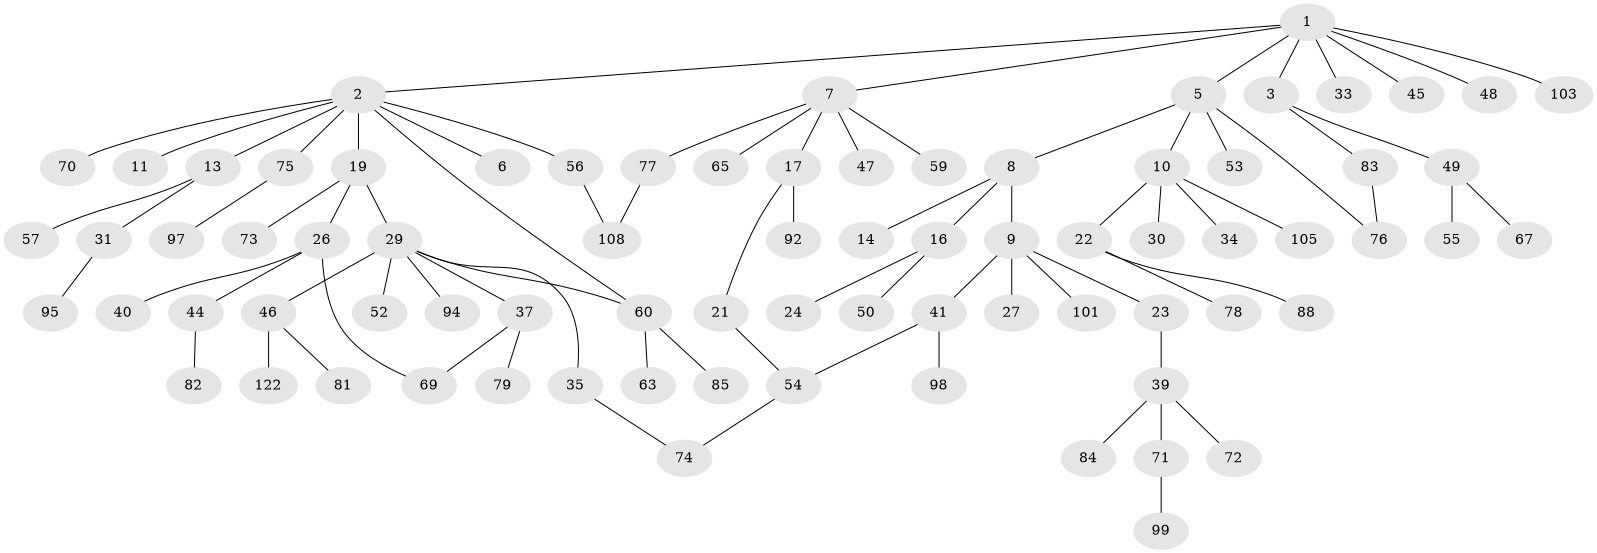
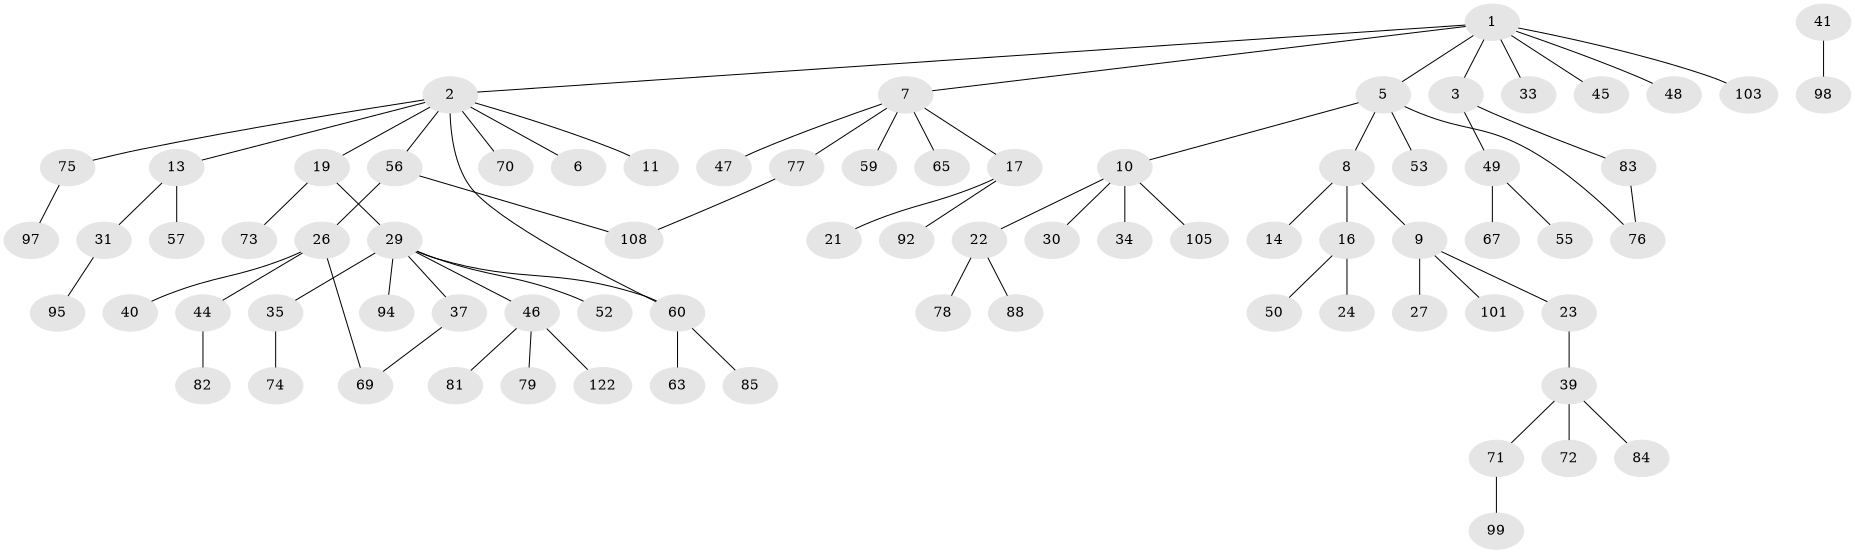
edge "19" -- "26": now "56" -- "26"
edge "9" -- "41": removed
edge "37" -- "79": now "46" -- "79"
node "54": removed
